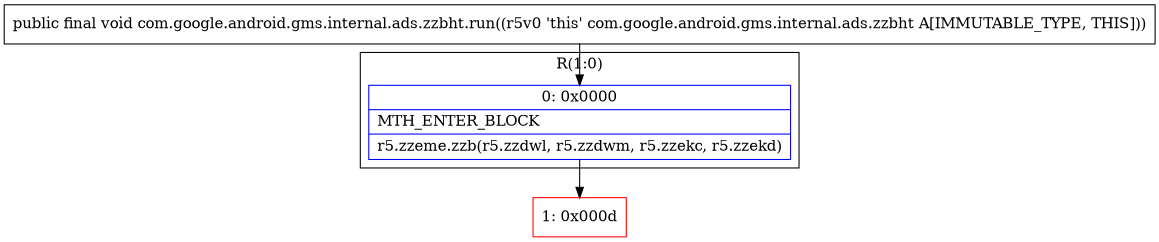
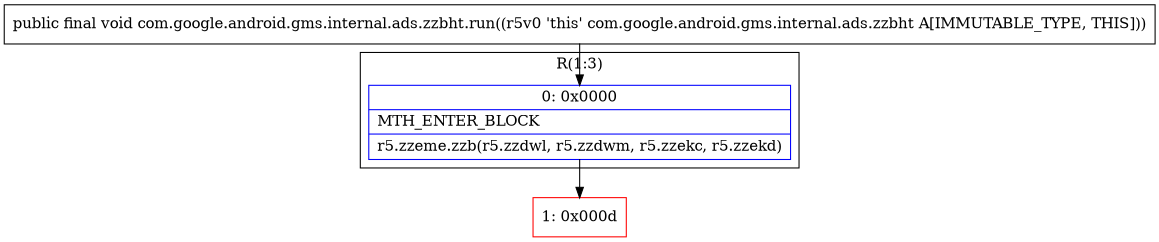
cluster "R(1:0)": label "R(1:0)" -> "R(1:3)"
